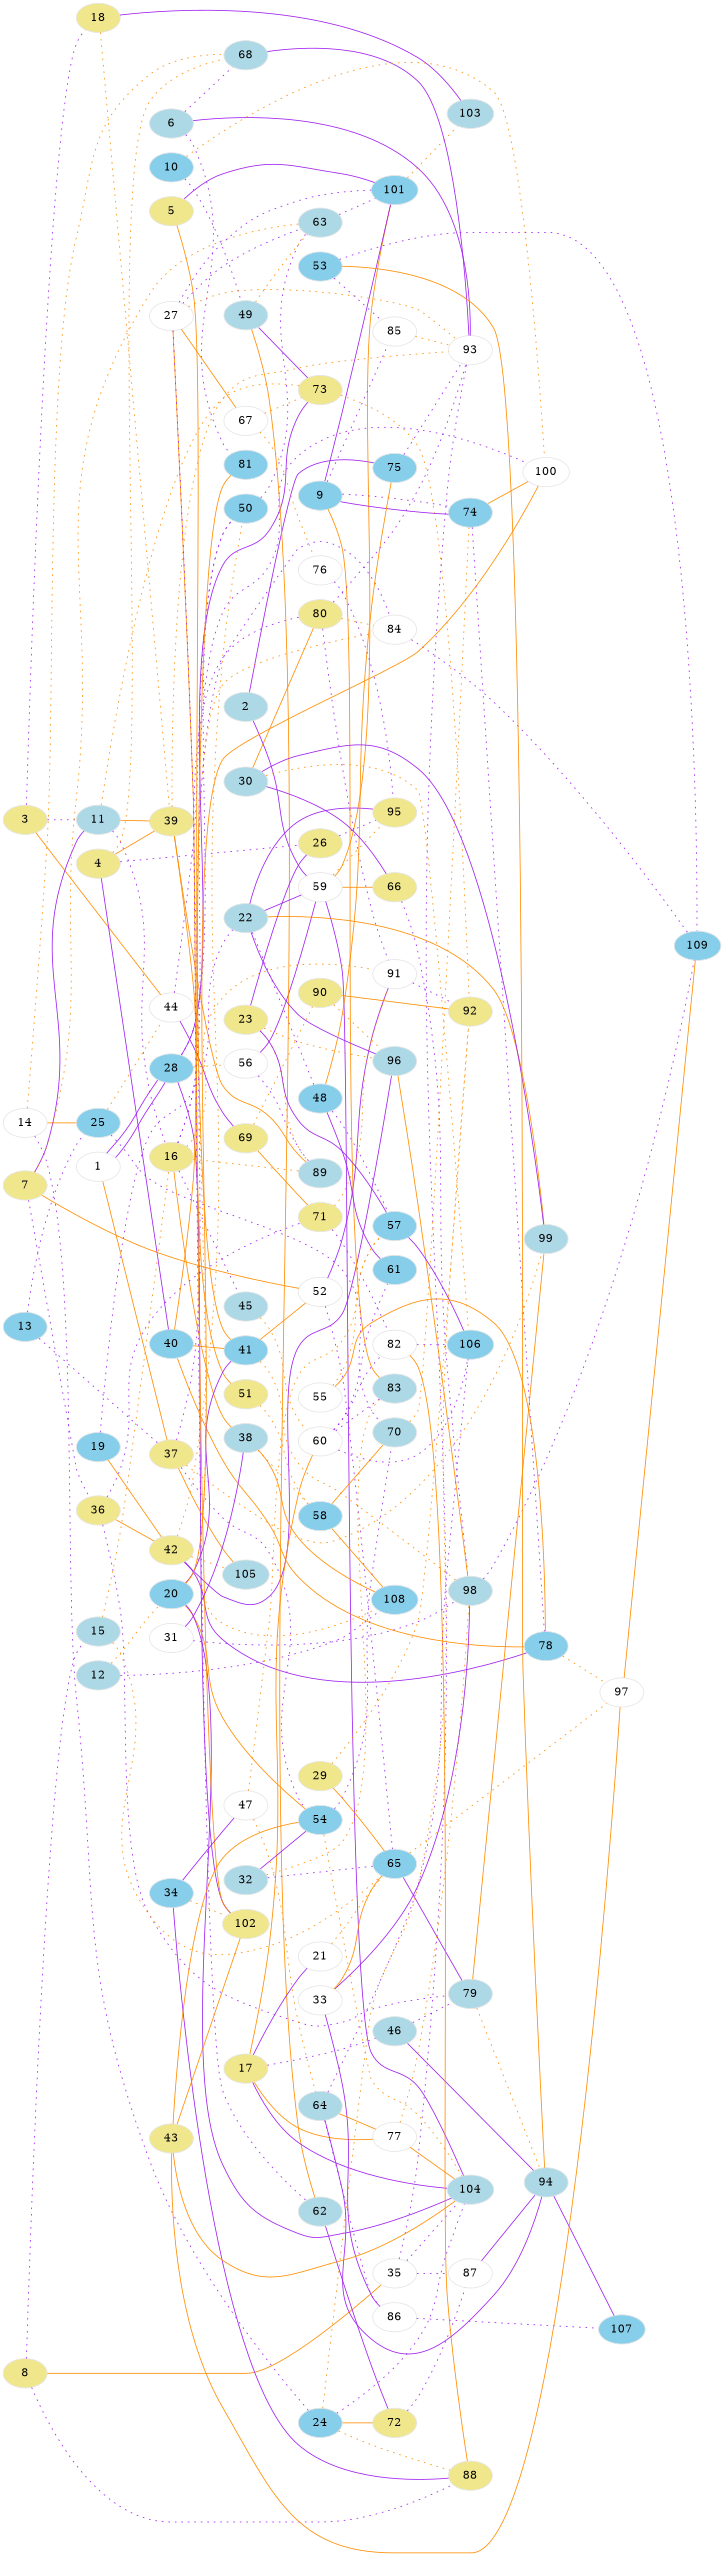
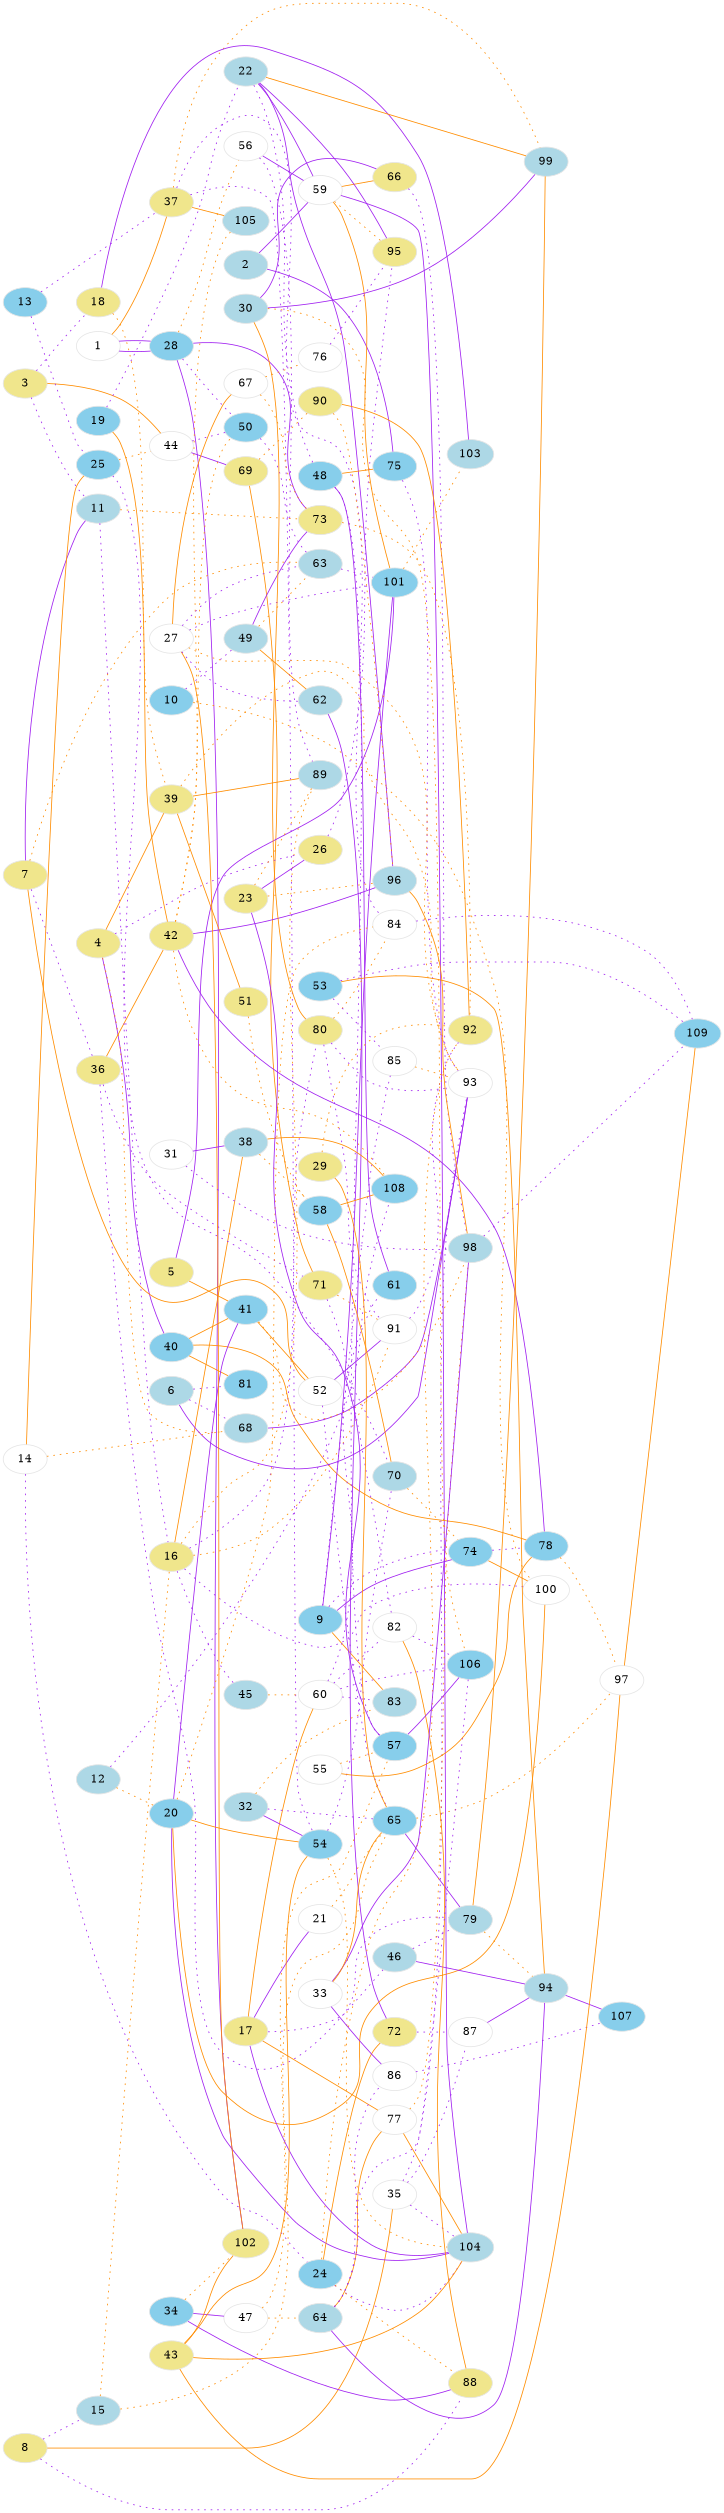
edge "11" -- "39": removed
